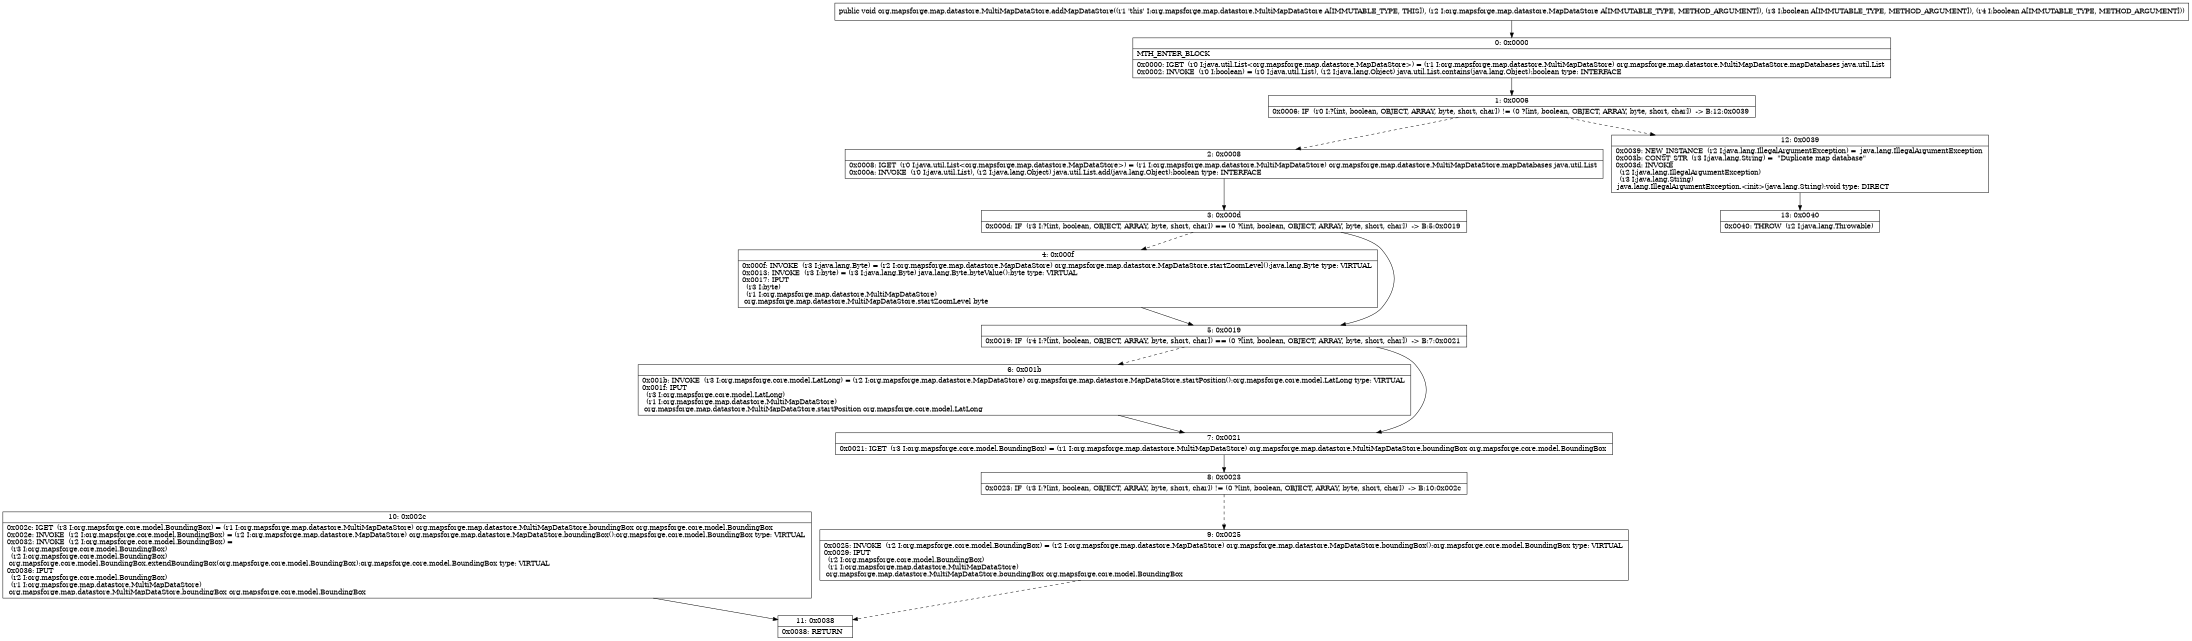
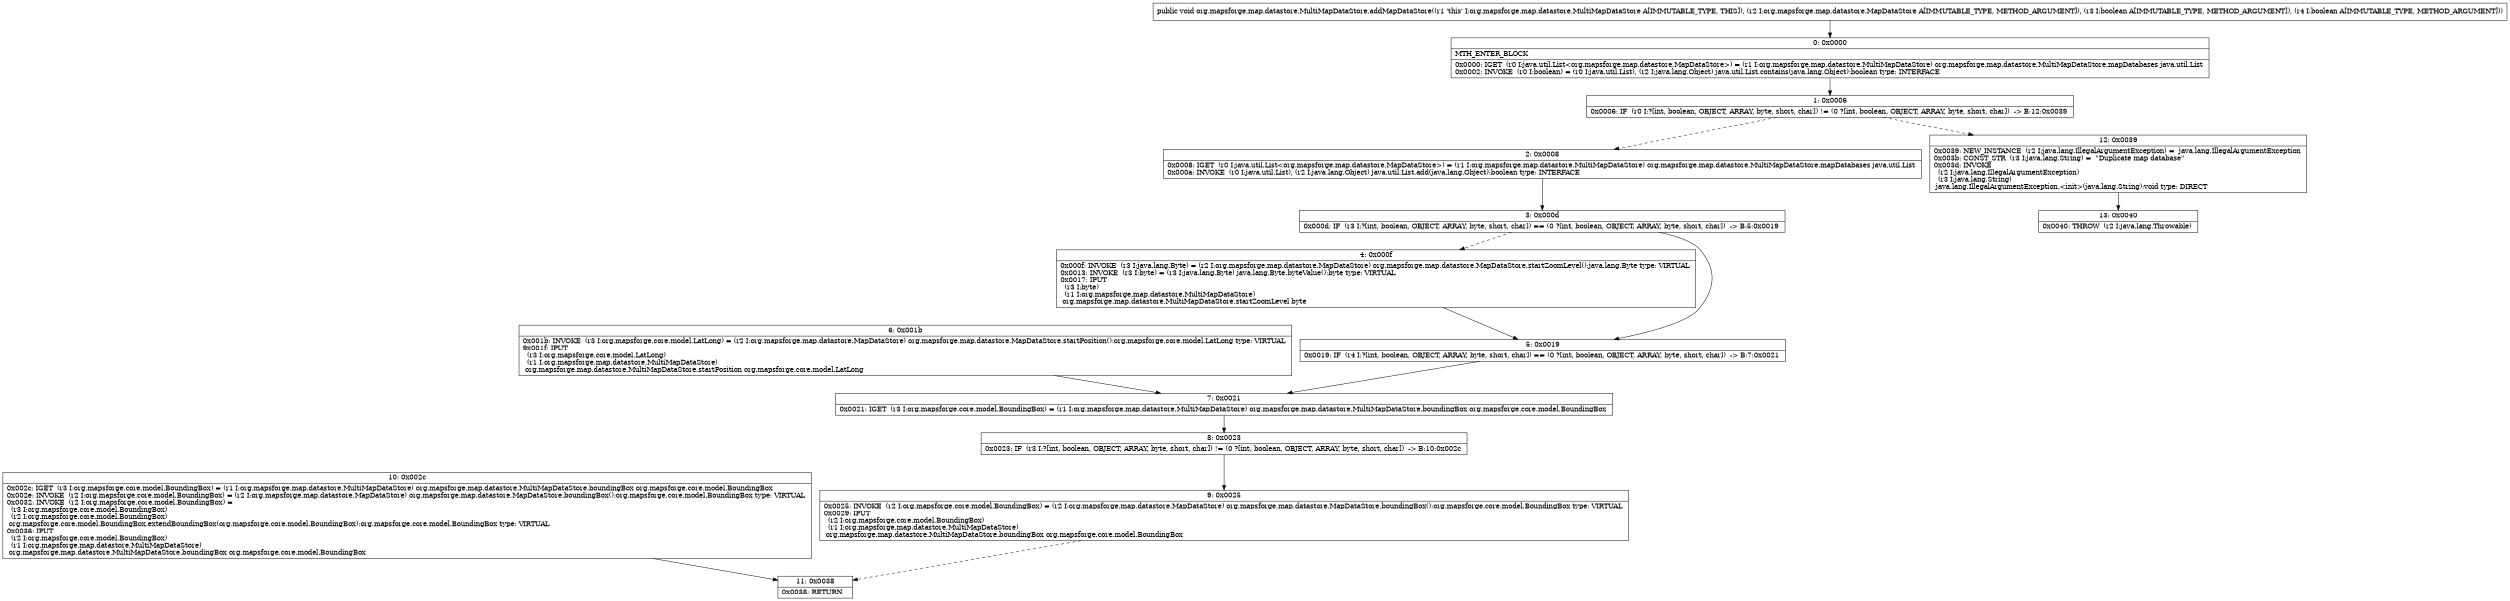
edge "5: 0x0019" -> "6: 0x001b": removed
node "6: 0x001b": text "0x001f: IPUT" -> "9x001f: IPUT"
edge "8: 0x0023" -> "9: 0x0025": style dashed -> solid
